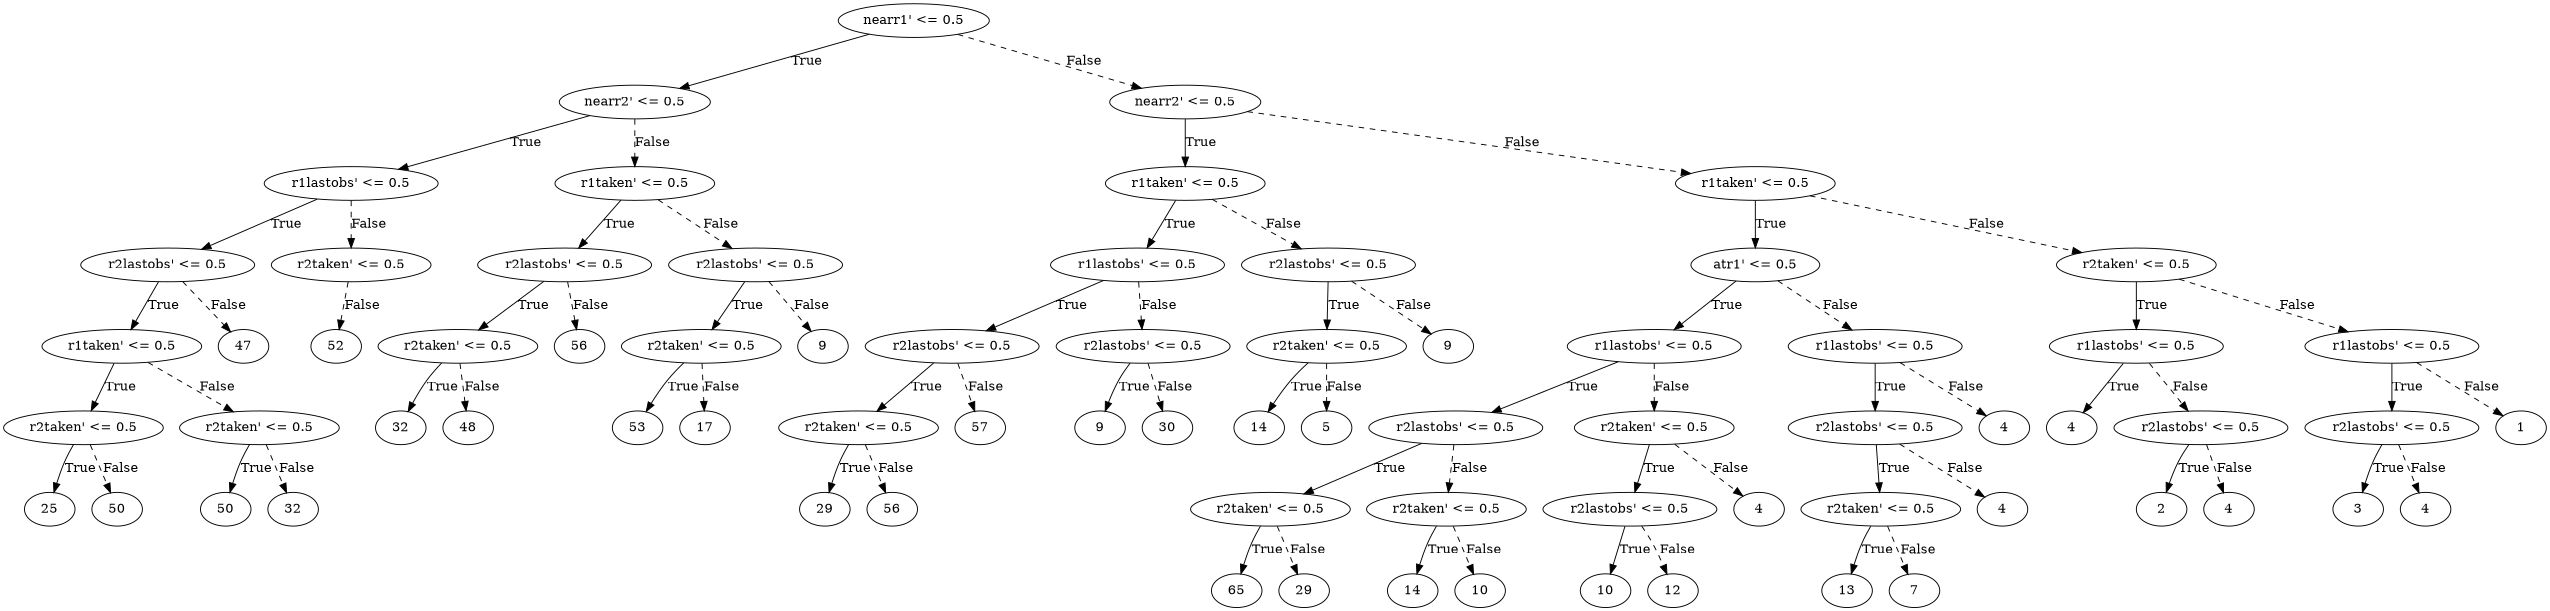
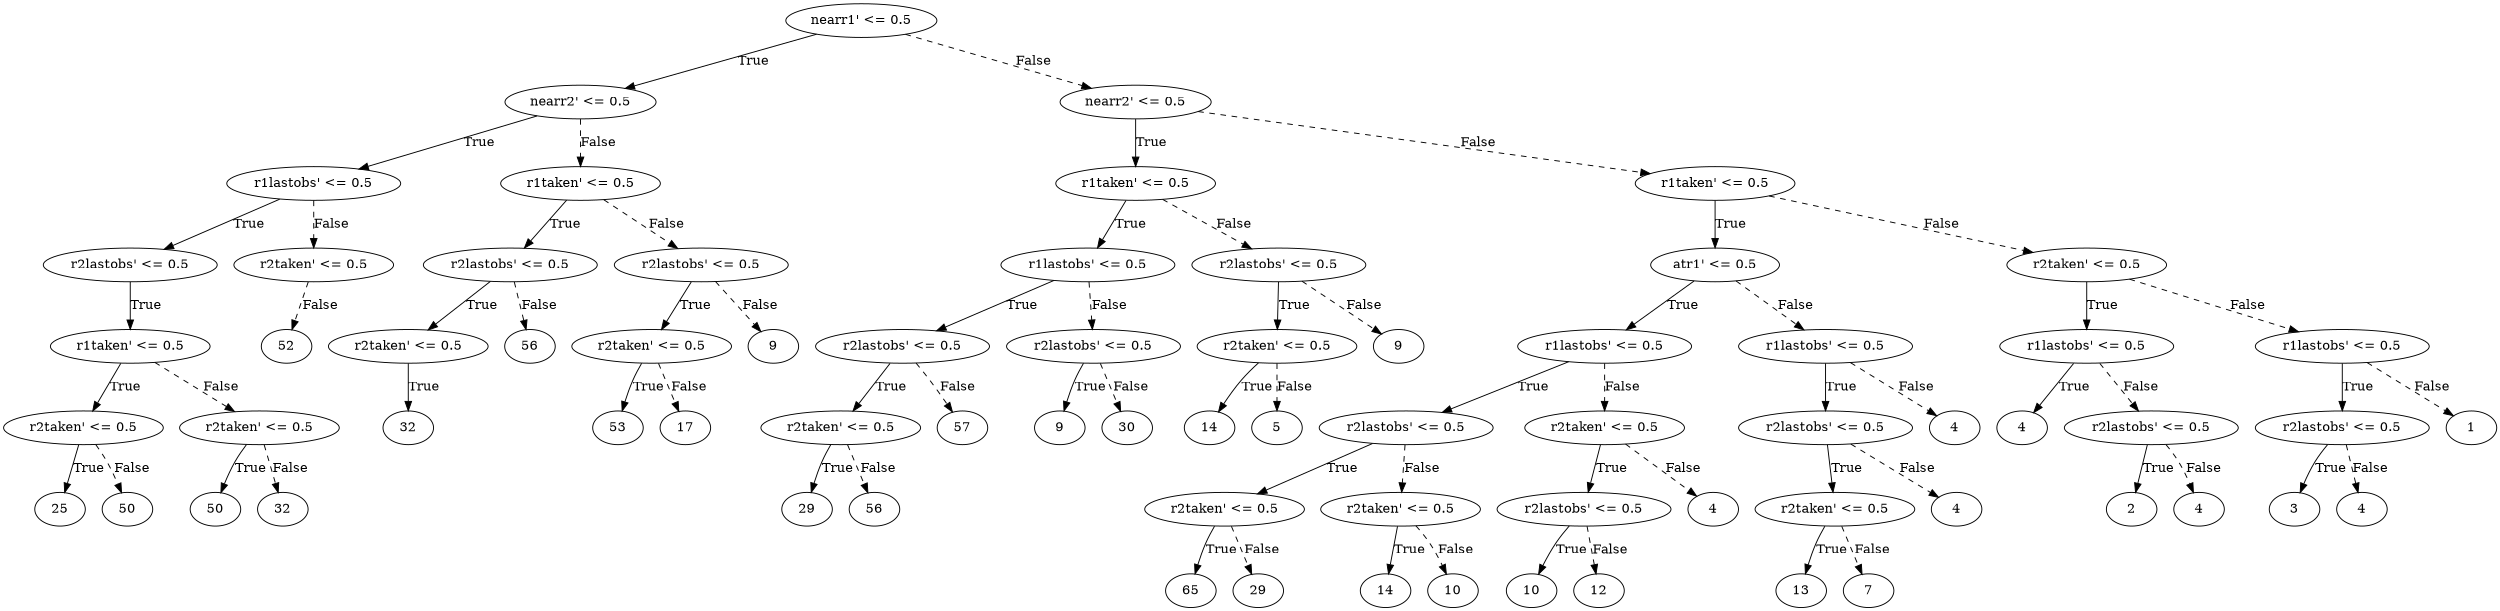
node "47": removed
node "48": removed
